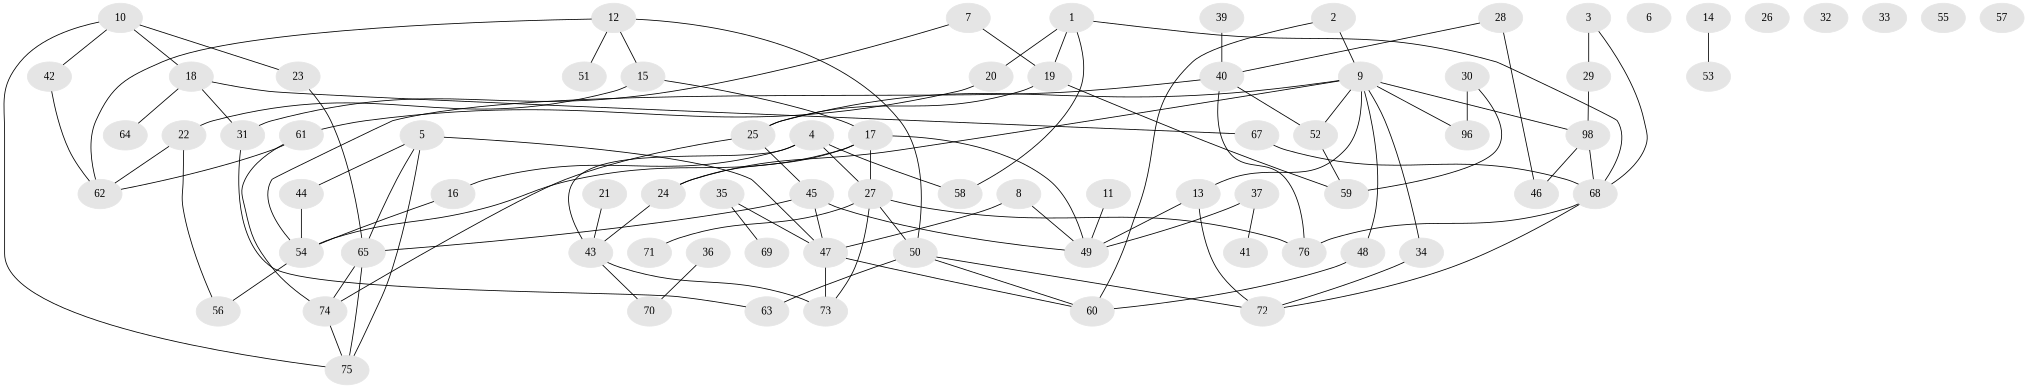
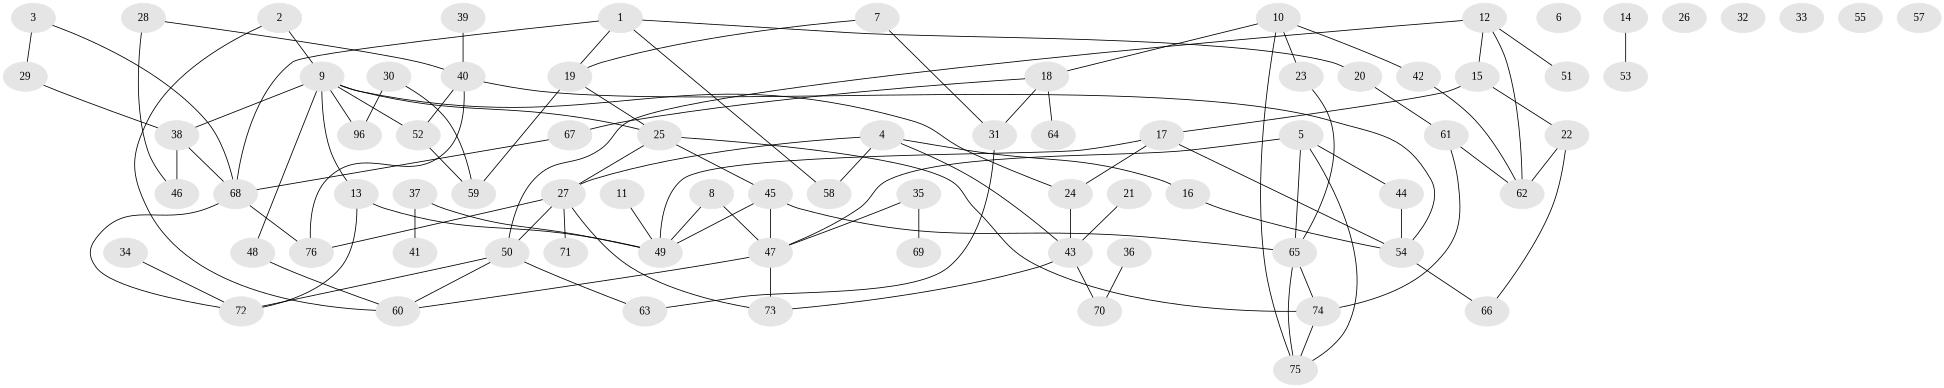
node "98": label "98" -> "38"
edge "9" -- "34": removed
edge "17" -- "27": now "25" -- "27"
node "56": label "56" -> "66"
